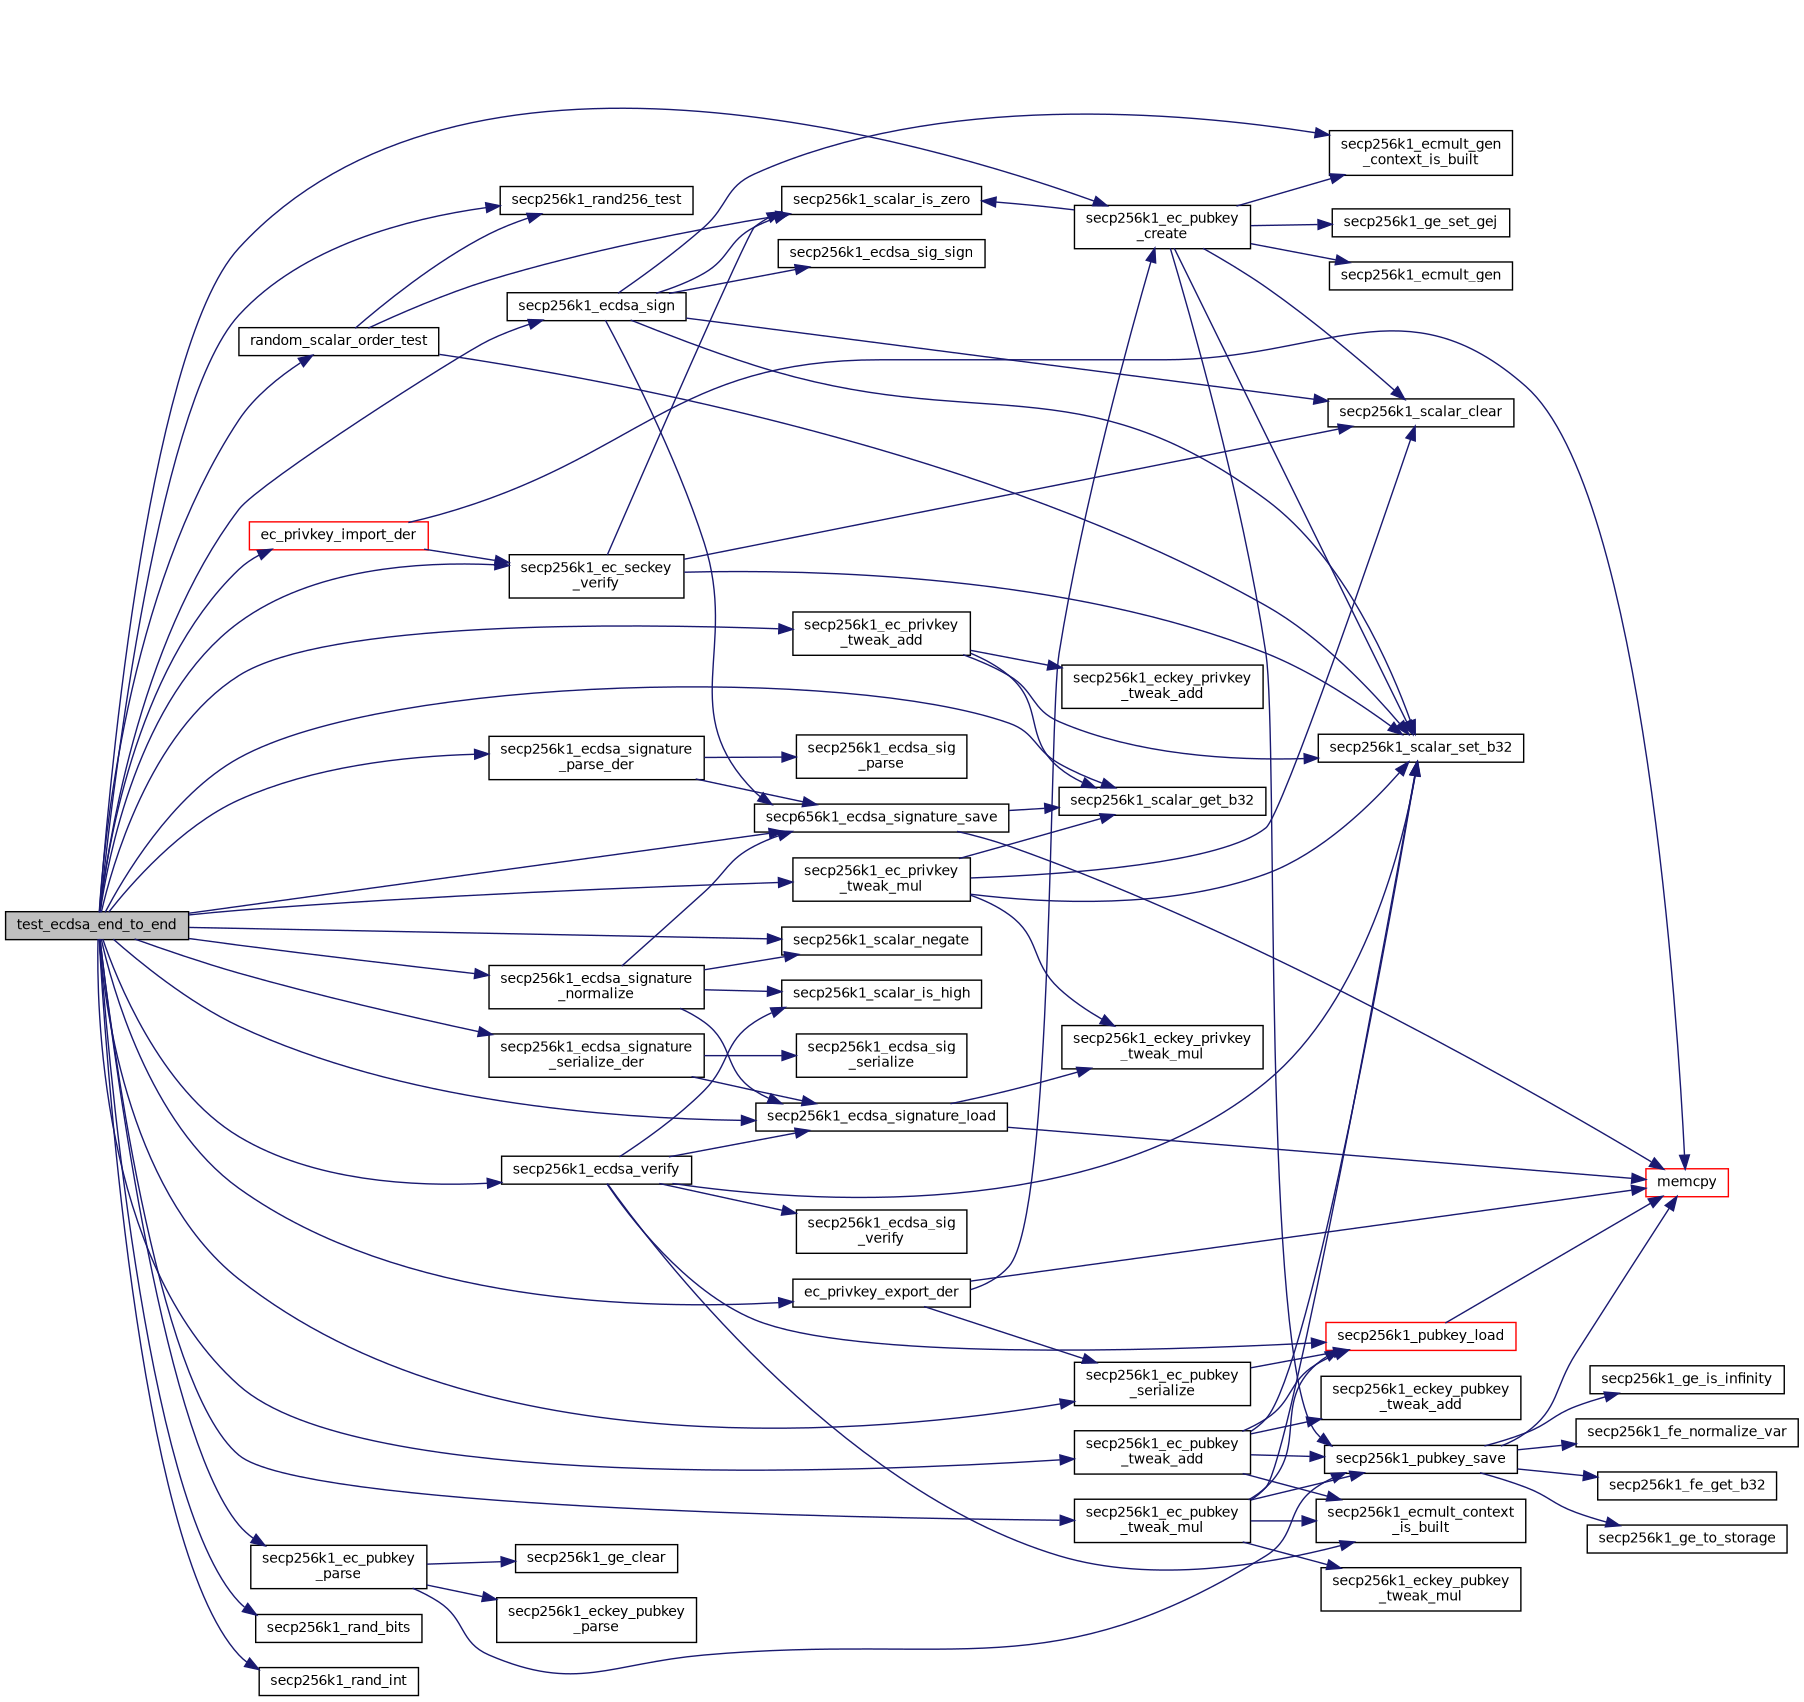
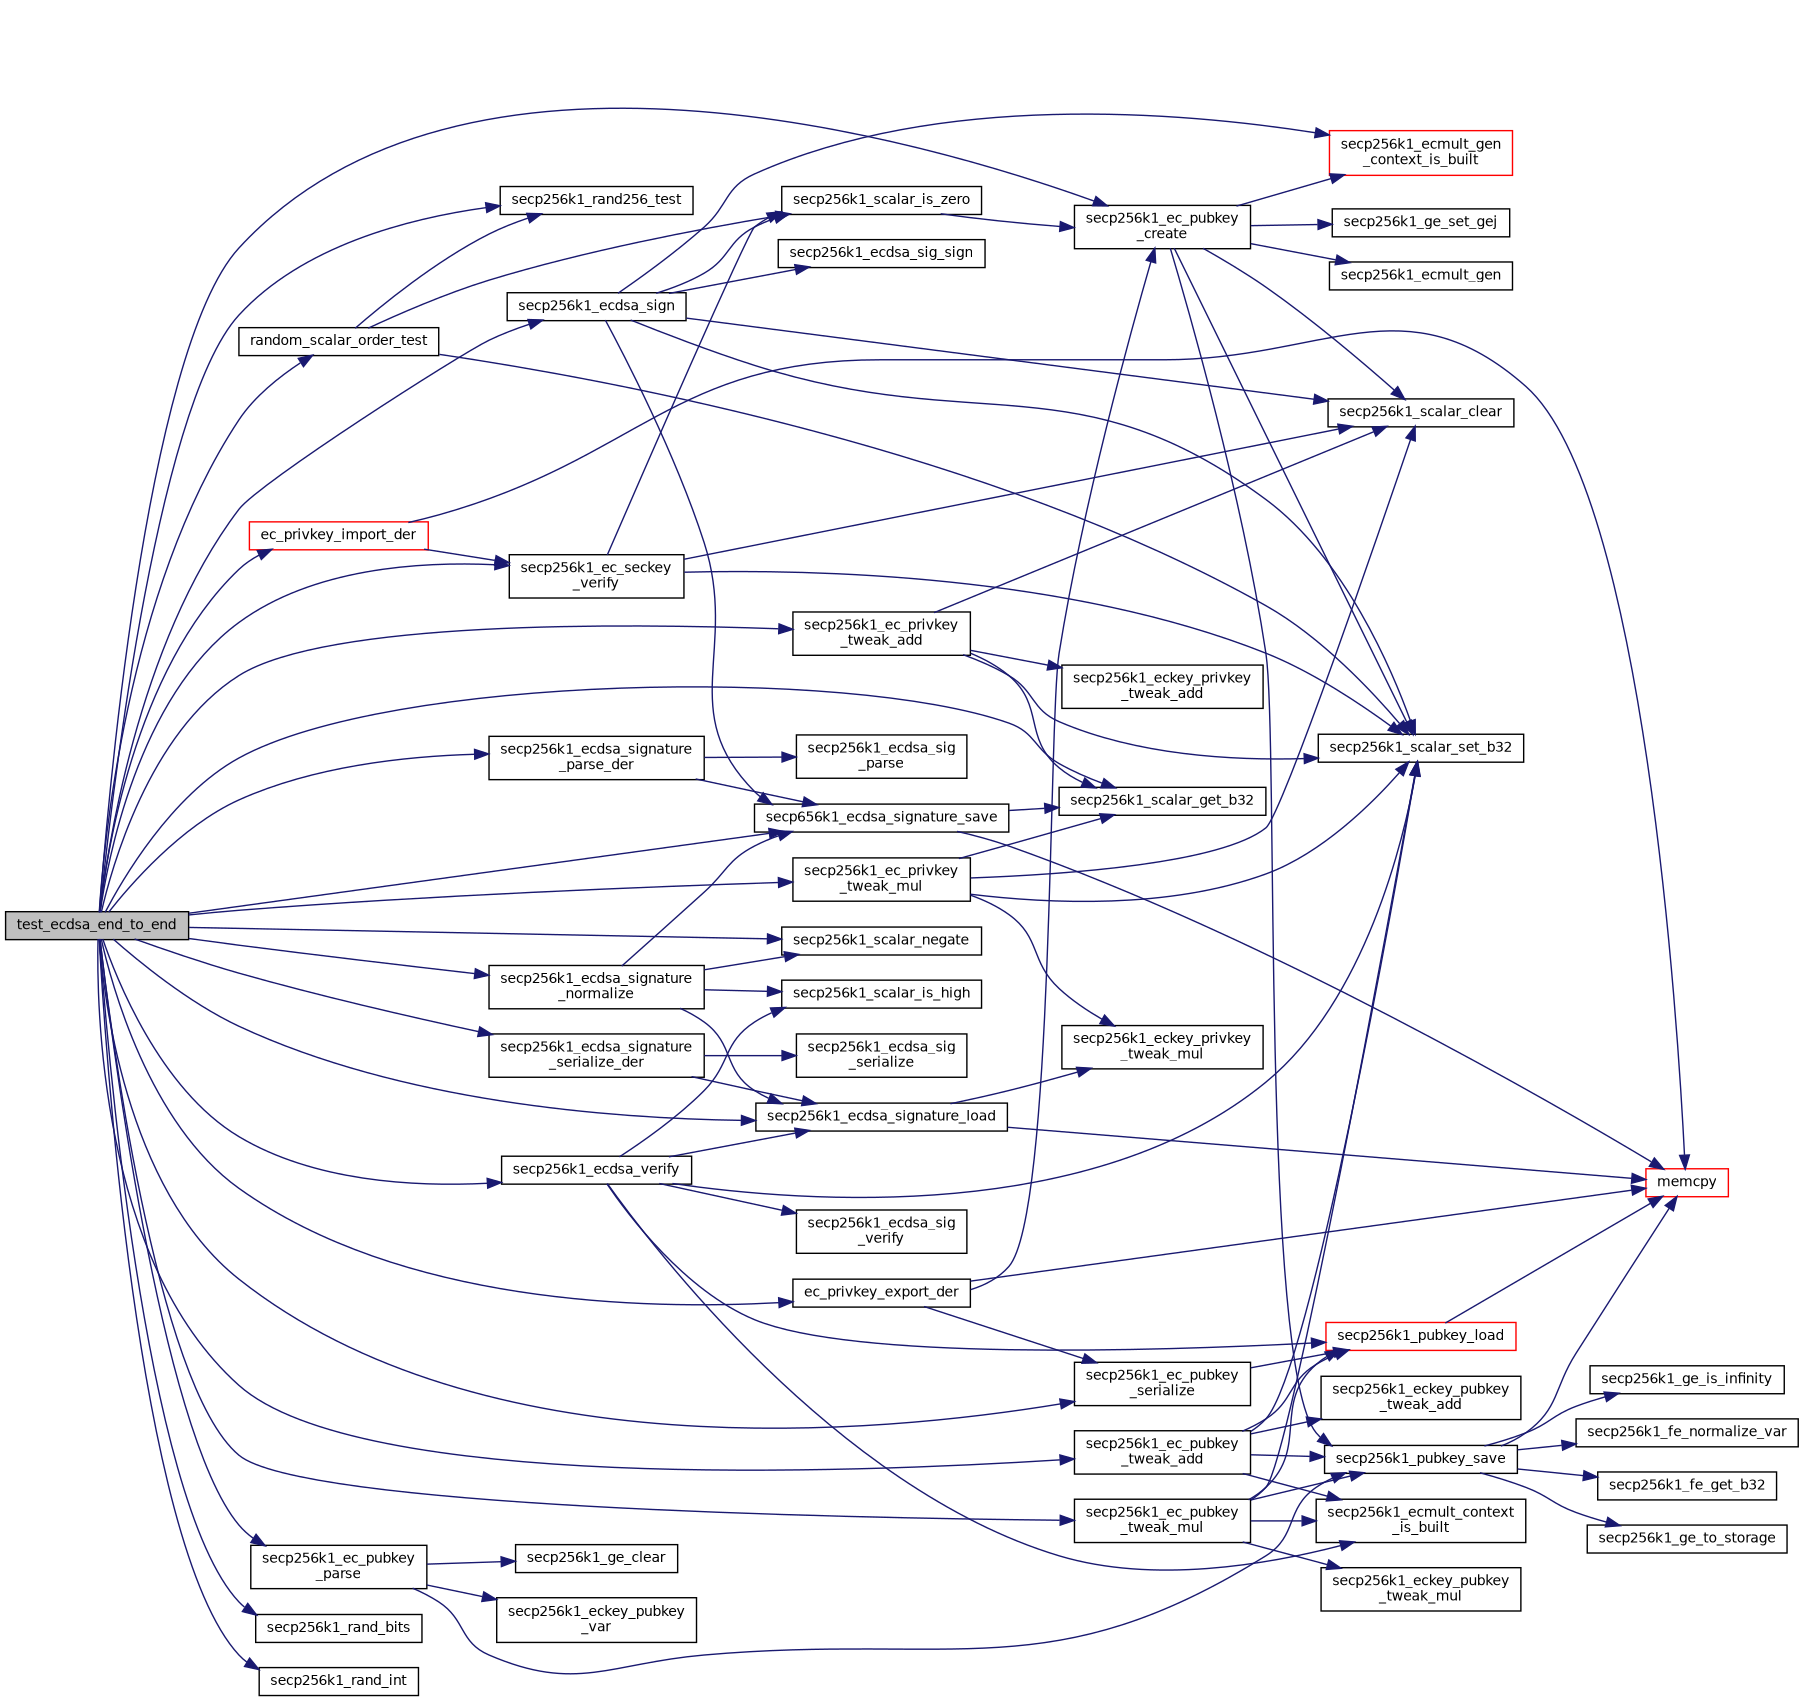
node "secp256k1_ecmult_gen _context_is_built": color black -> red
edge "secp256k1_ec_pubkey _create" -> "secp256k1_scalar_is_zero": reversed
edge "secp256k1_ec_privkey _tweak_add" -> "secp256k1_scalar_clear": added
node "secp256k1_eckey_pubkey _parse": label "secp256k1_eckey_pubkey _parse" -> "secp256k1_eckey_pubkey _var"
